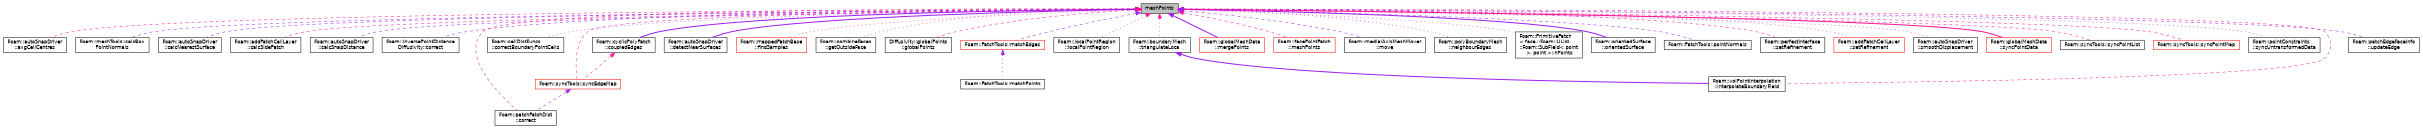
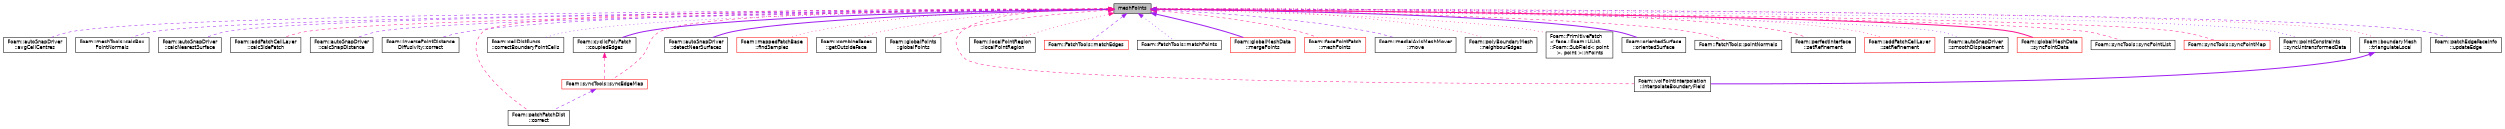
edge "Foam::autoSnapDriver ::avgCellCentres" -> "meshPoints": color deeppink -> purple
edge "Foam::PatchTools::pointNormals" -> "meshPoints": color purple -> deeppink
node "Diffusivity::globalPoints ::globalPoints": label "Diffusivity::globalPoints ::globalPoints" -> "Foam::globalPoints ::globalPoints"
edge "Foam::PatchTools::matchPoints" -> "Foam::PatchTools::matchEdges": now "Foam::PatchTools::matchPoints" -> "meshPoints"
